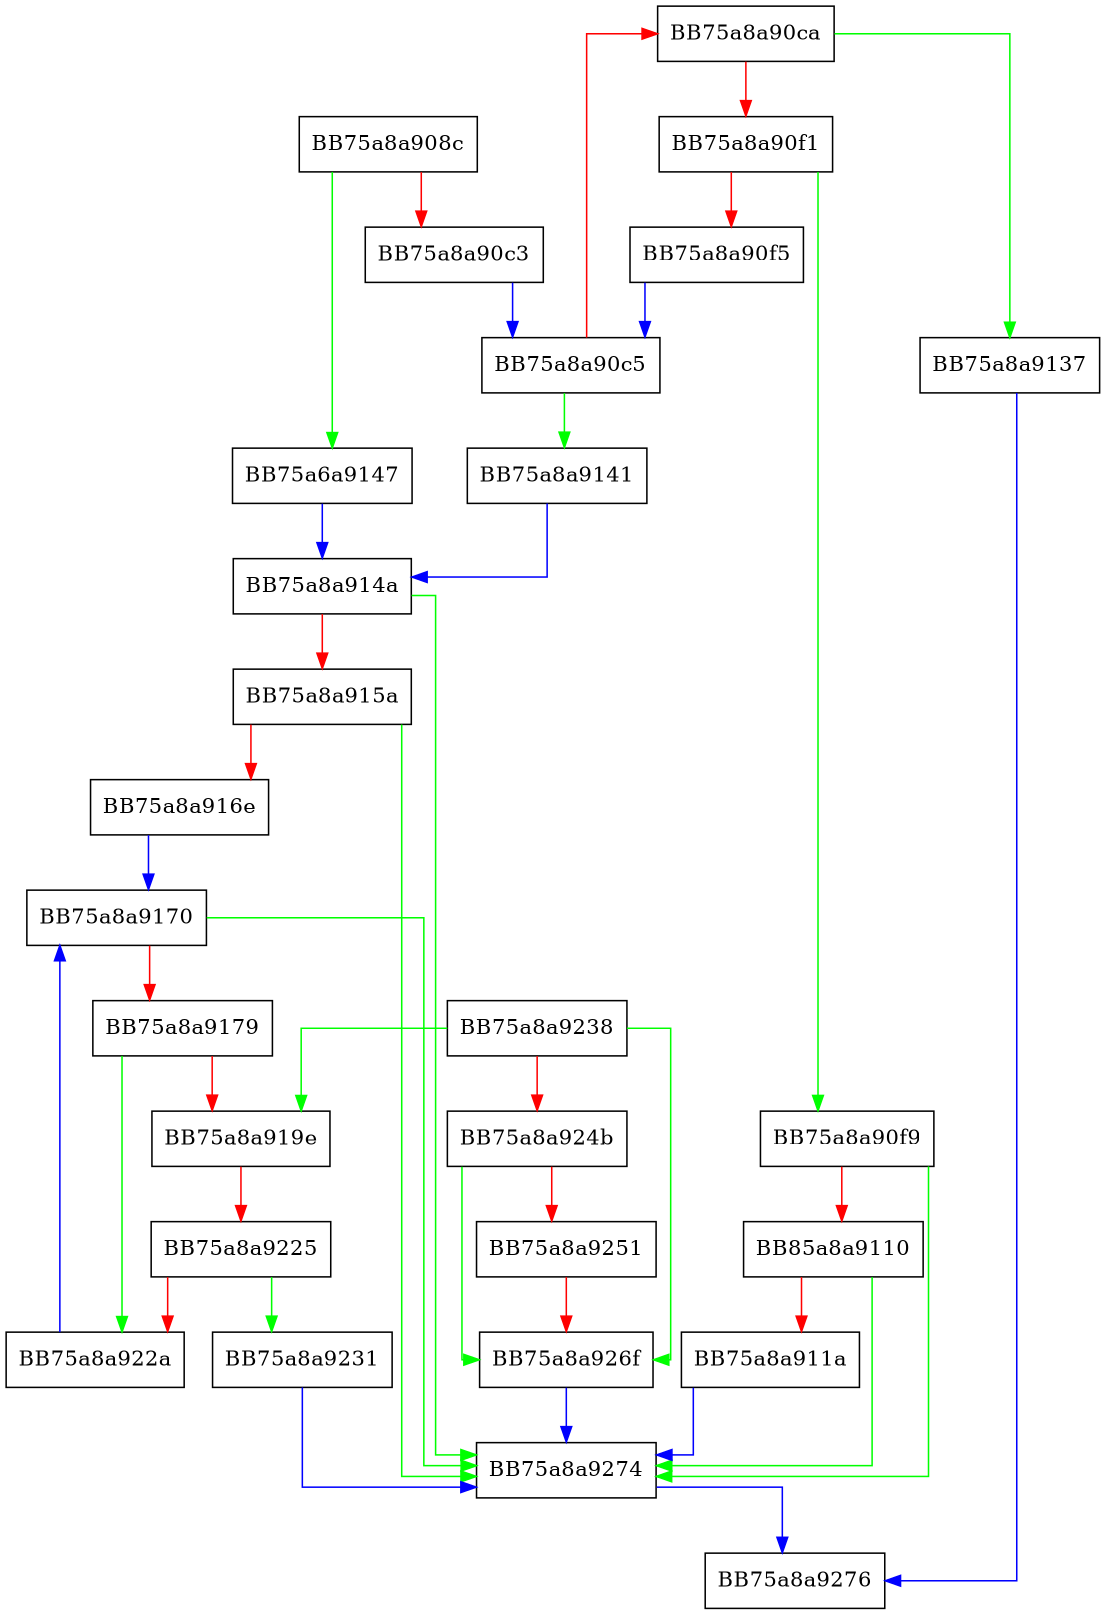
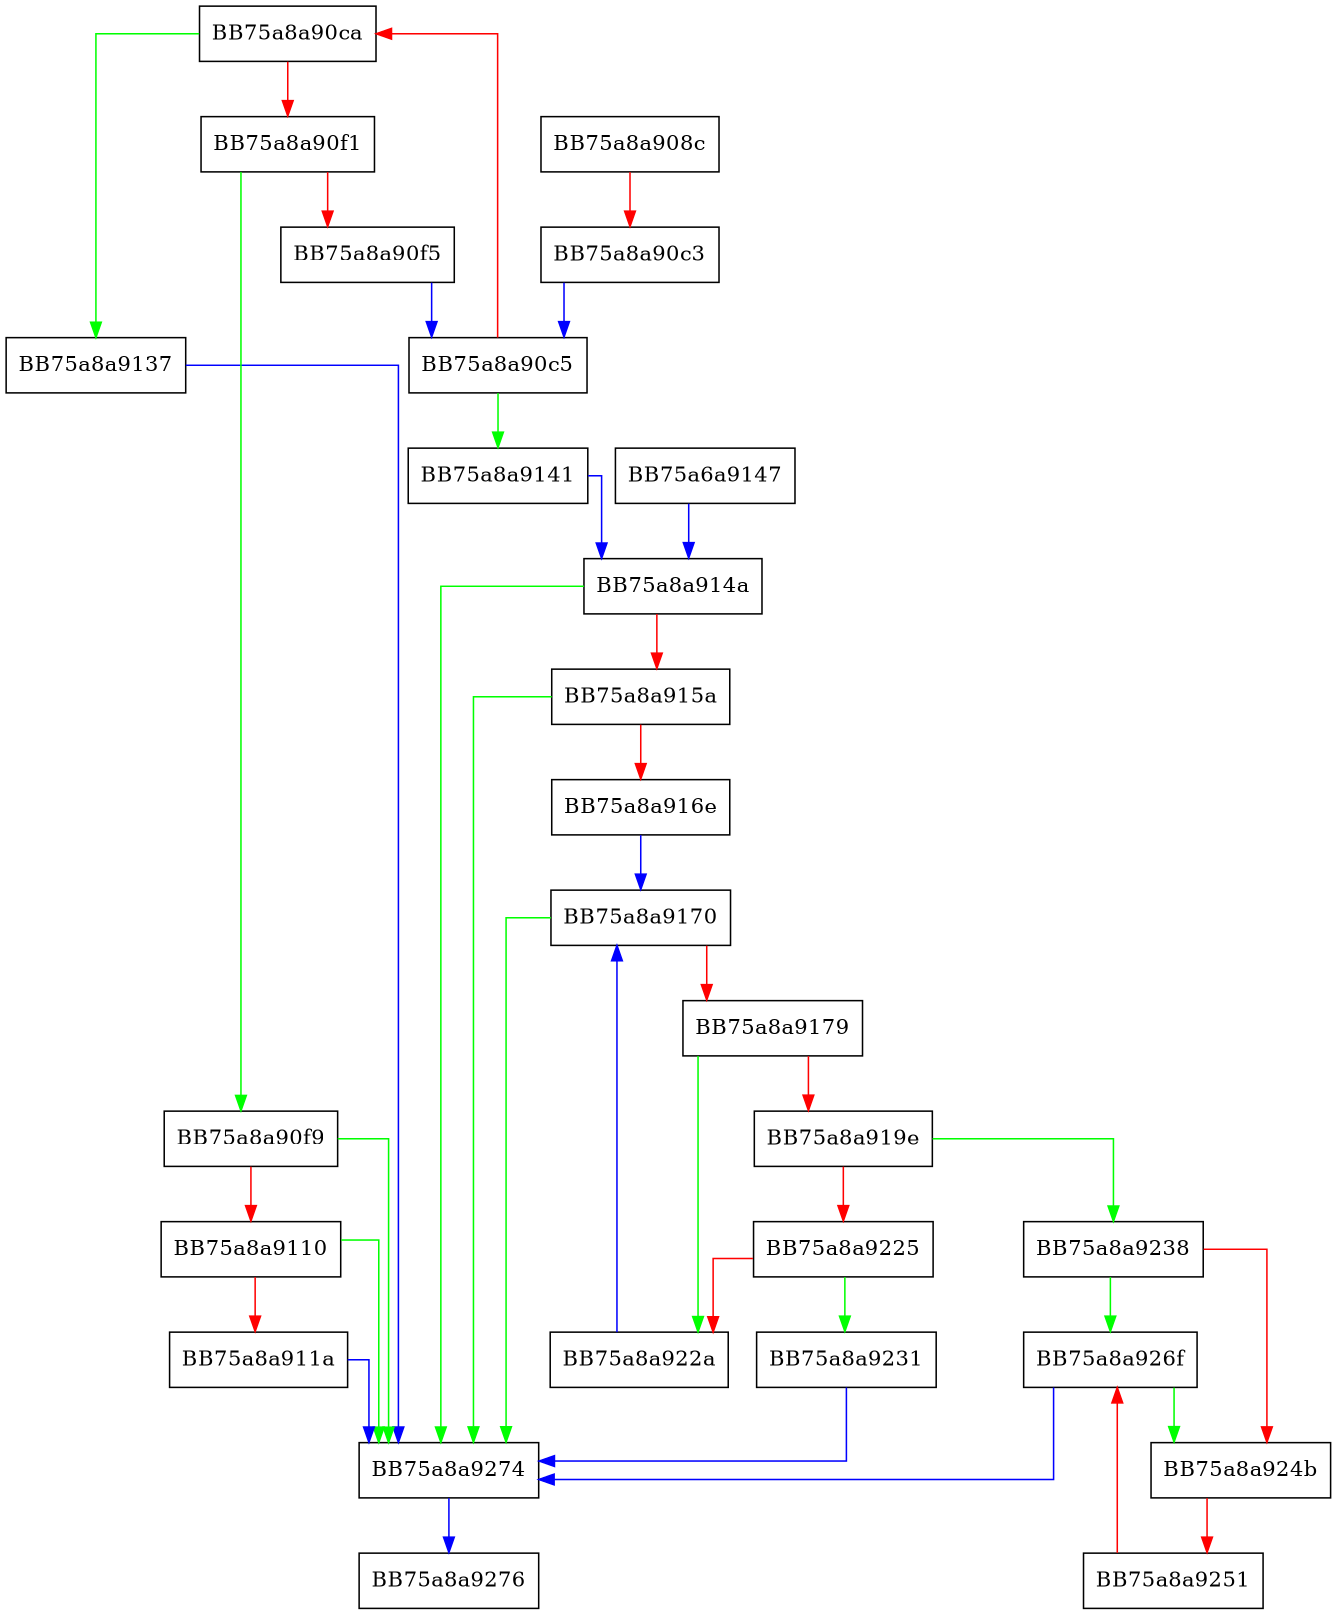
edge "BB75a8a908c" -> "BB75a6a9147": removed
edge "BB75a8a9238" -> "BB75a8a919e": reversed
edge "BB75a8a9137" -> "BB75a8a9276": now "BB75a8a9137" -> "BB75a8a9274"
node "BB85a8a9110": label "BB85a8a9110" -> "BB75a8a9110"
edge "BB75a8a924b" -> "BB75a8a926f": reversed
